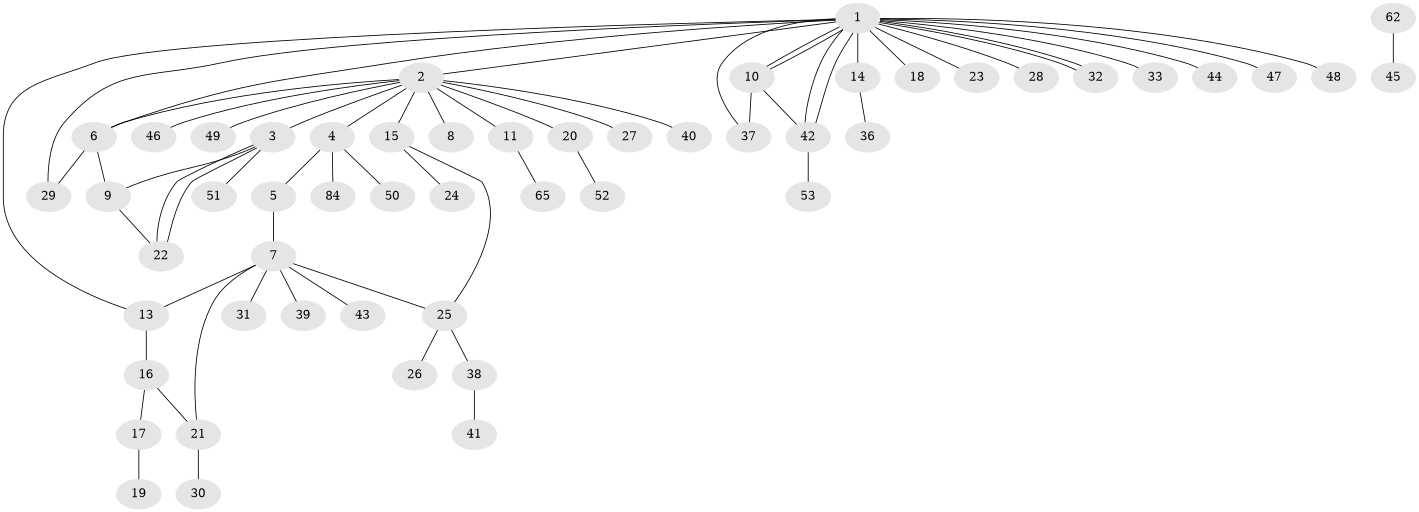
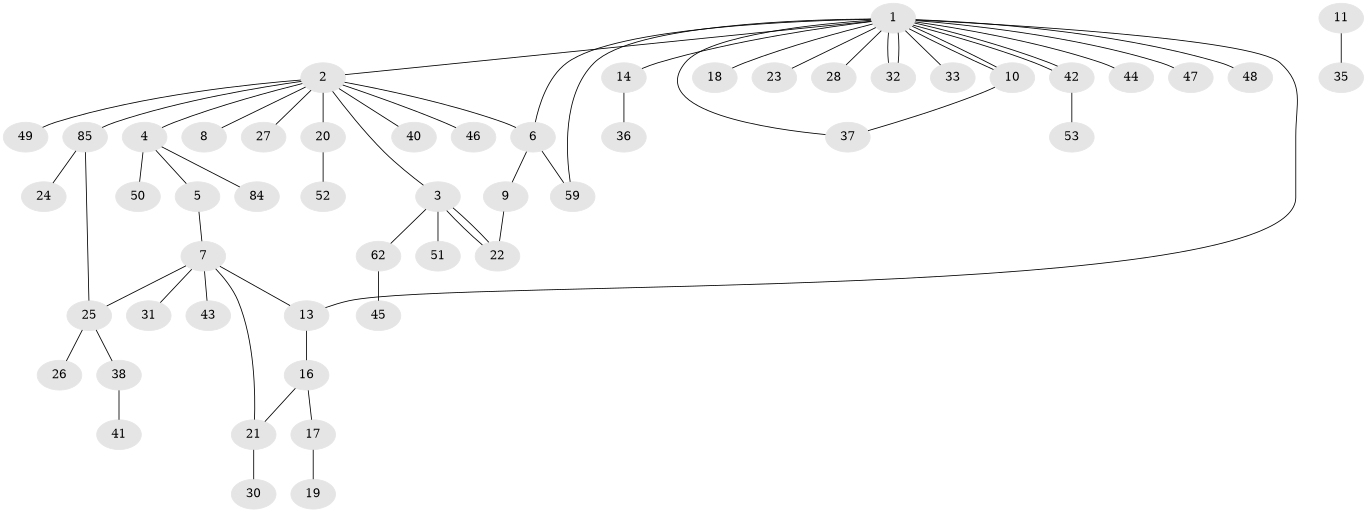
edge "2" -- "11": removed
edge "10" -- "42": removed
node "15": label "15" -> "85"
edge "3" -- "9": now "3" -- "62"
node "29": label "29" -> "59"
node "65": label "65" -> "35"
node "39": removed
